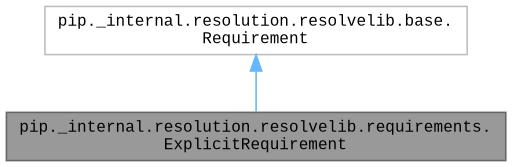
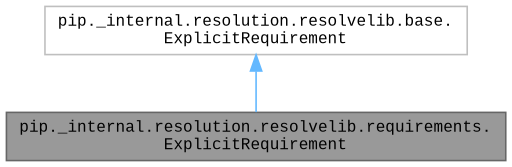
node "pip._internal.resolution.resolvelib.base. Requirement": label "pip._internal.resolution.resolvelib.base. Requirement" -> "pip._internal.resolution.resolvelib.base. ExplicitRequirement"
